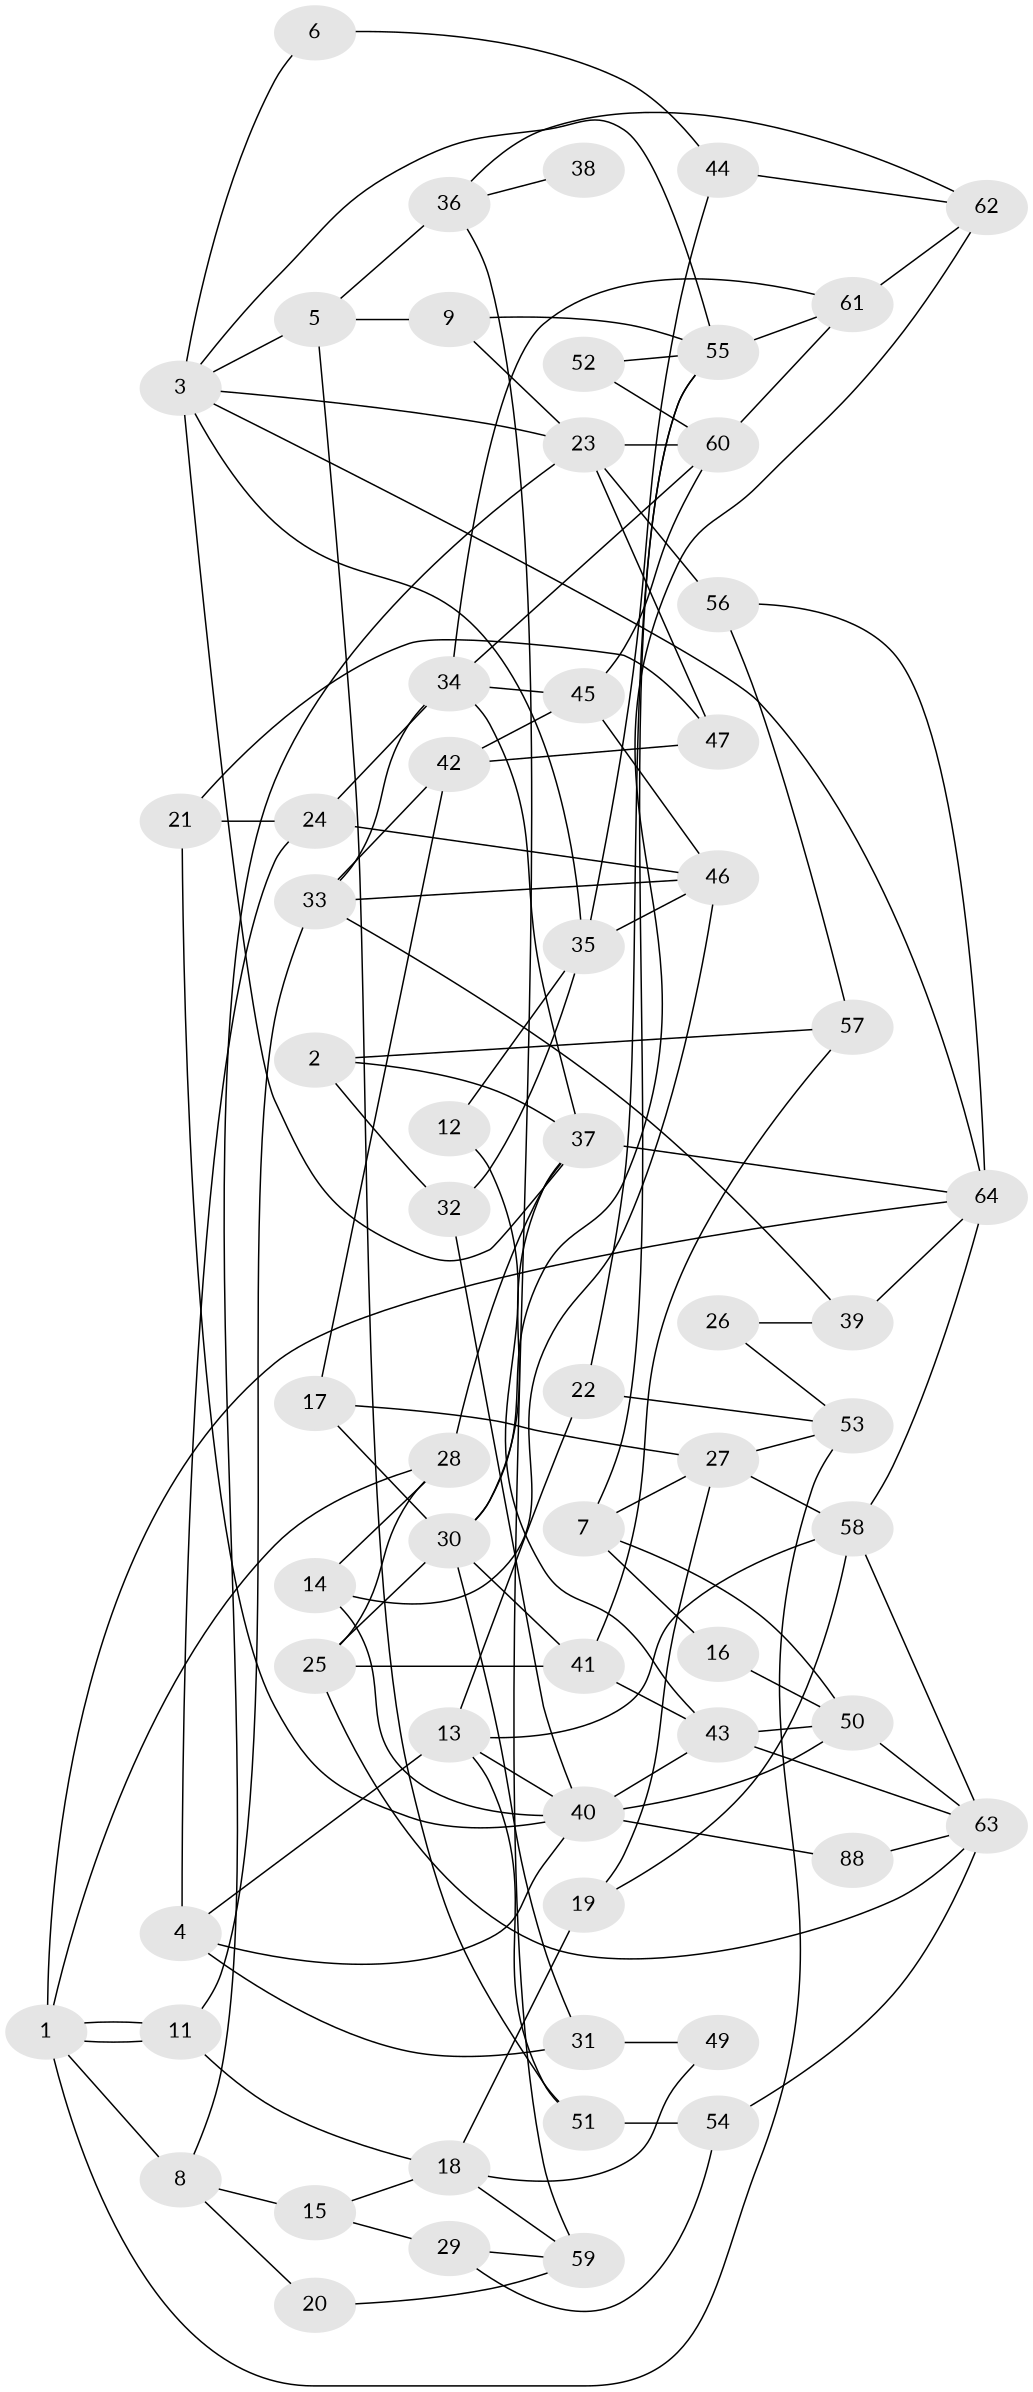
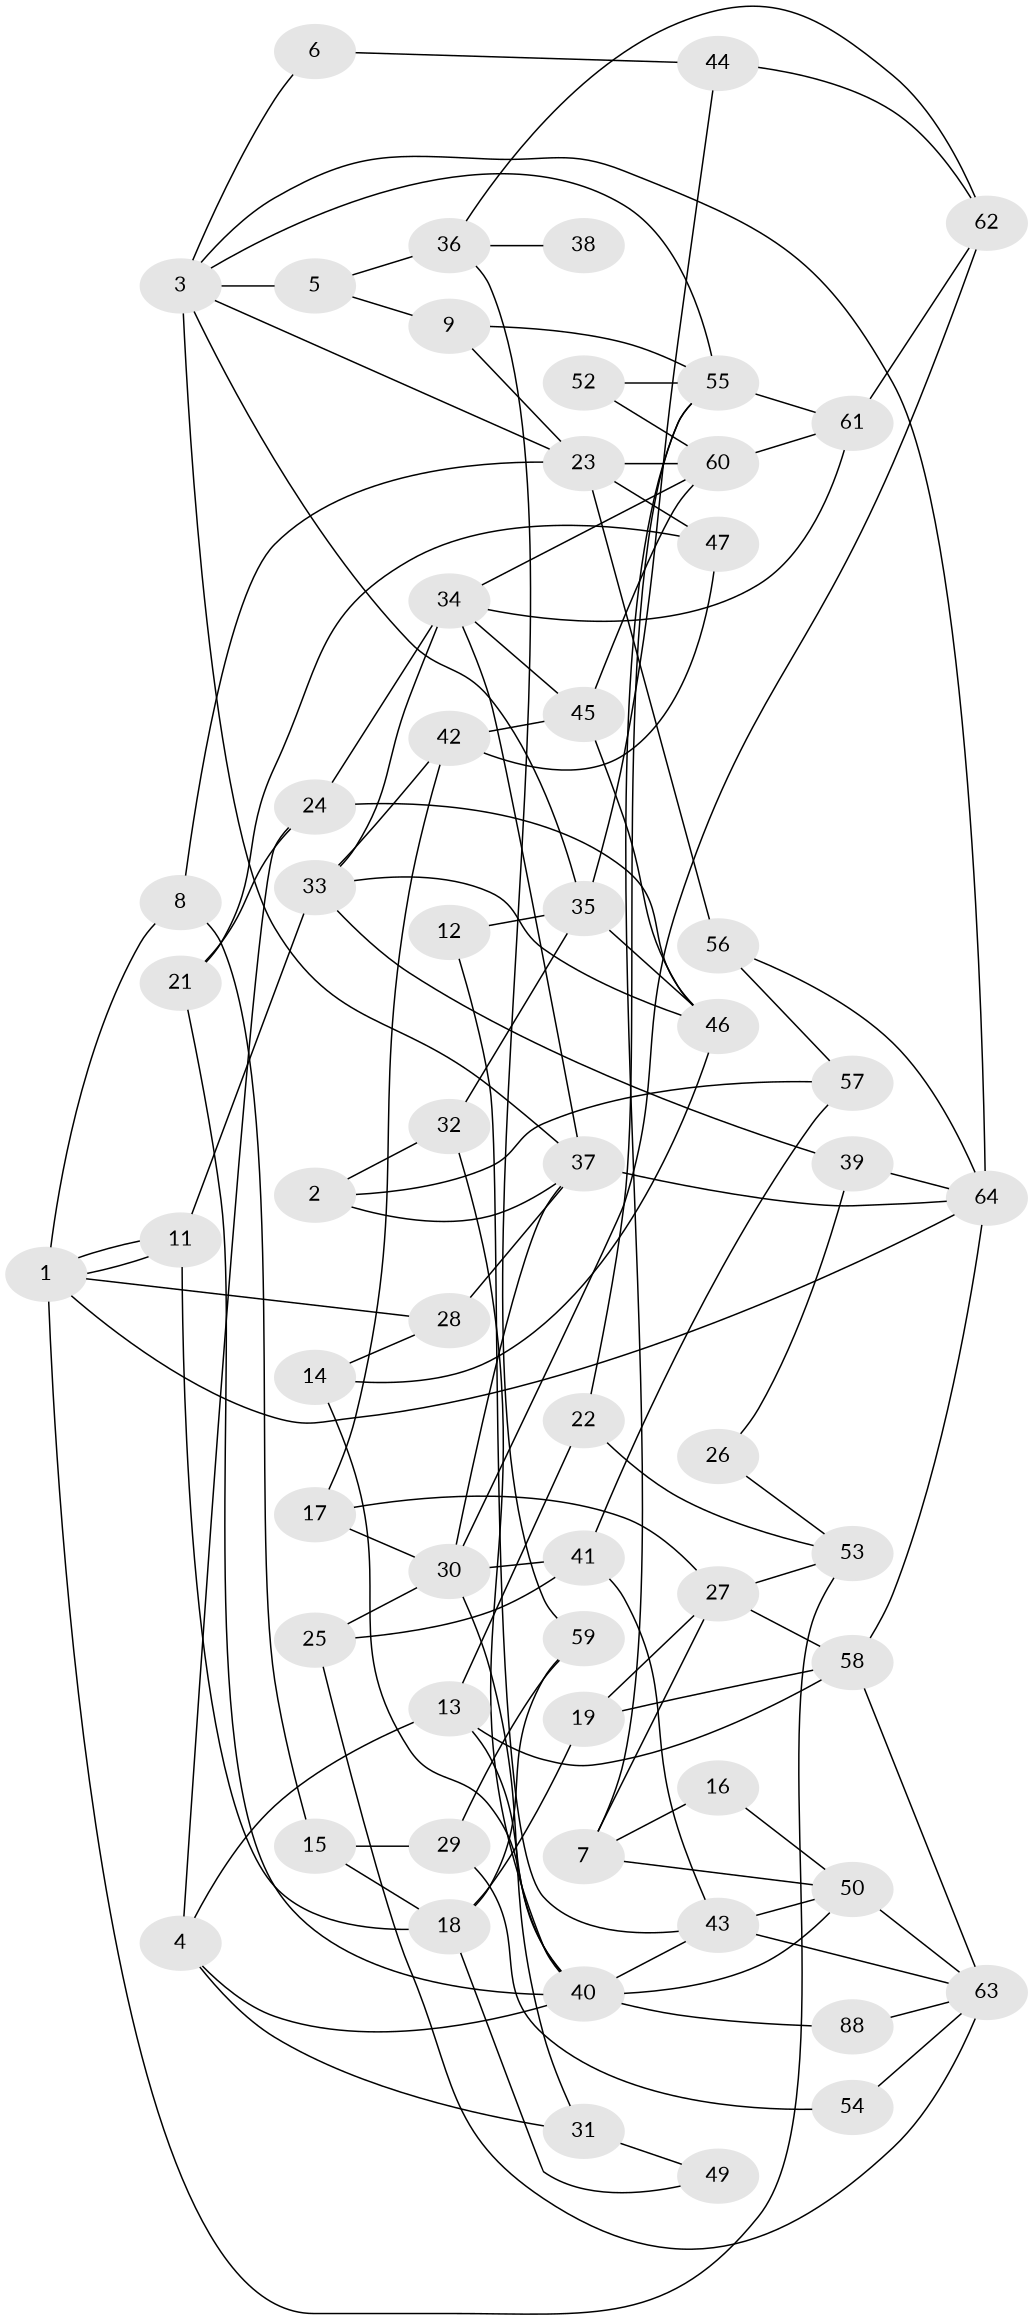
edge "28" -- "25": removed
node "51": removed
node "20": removed
